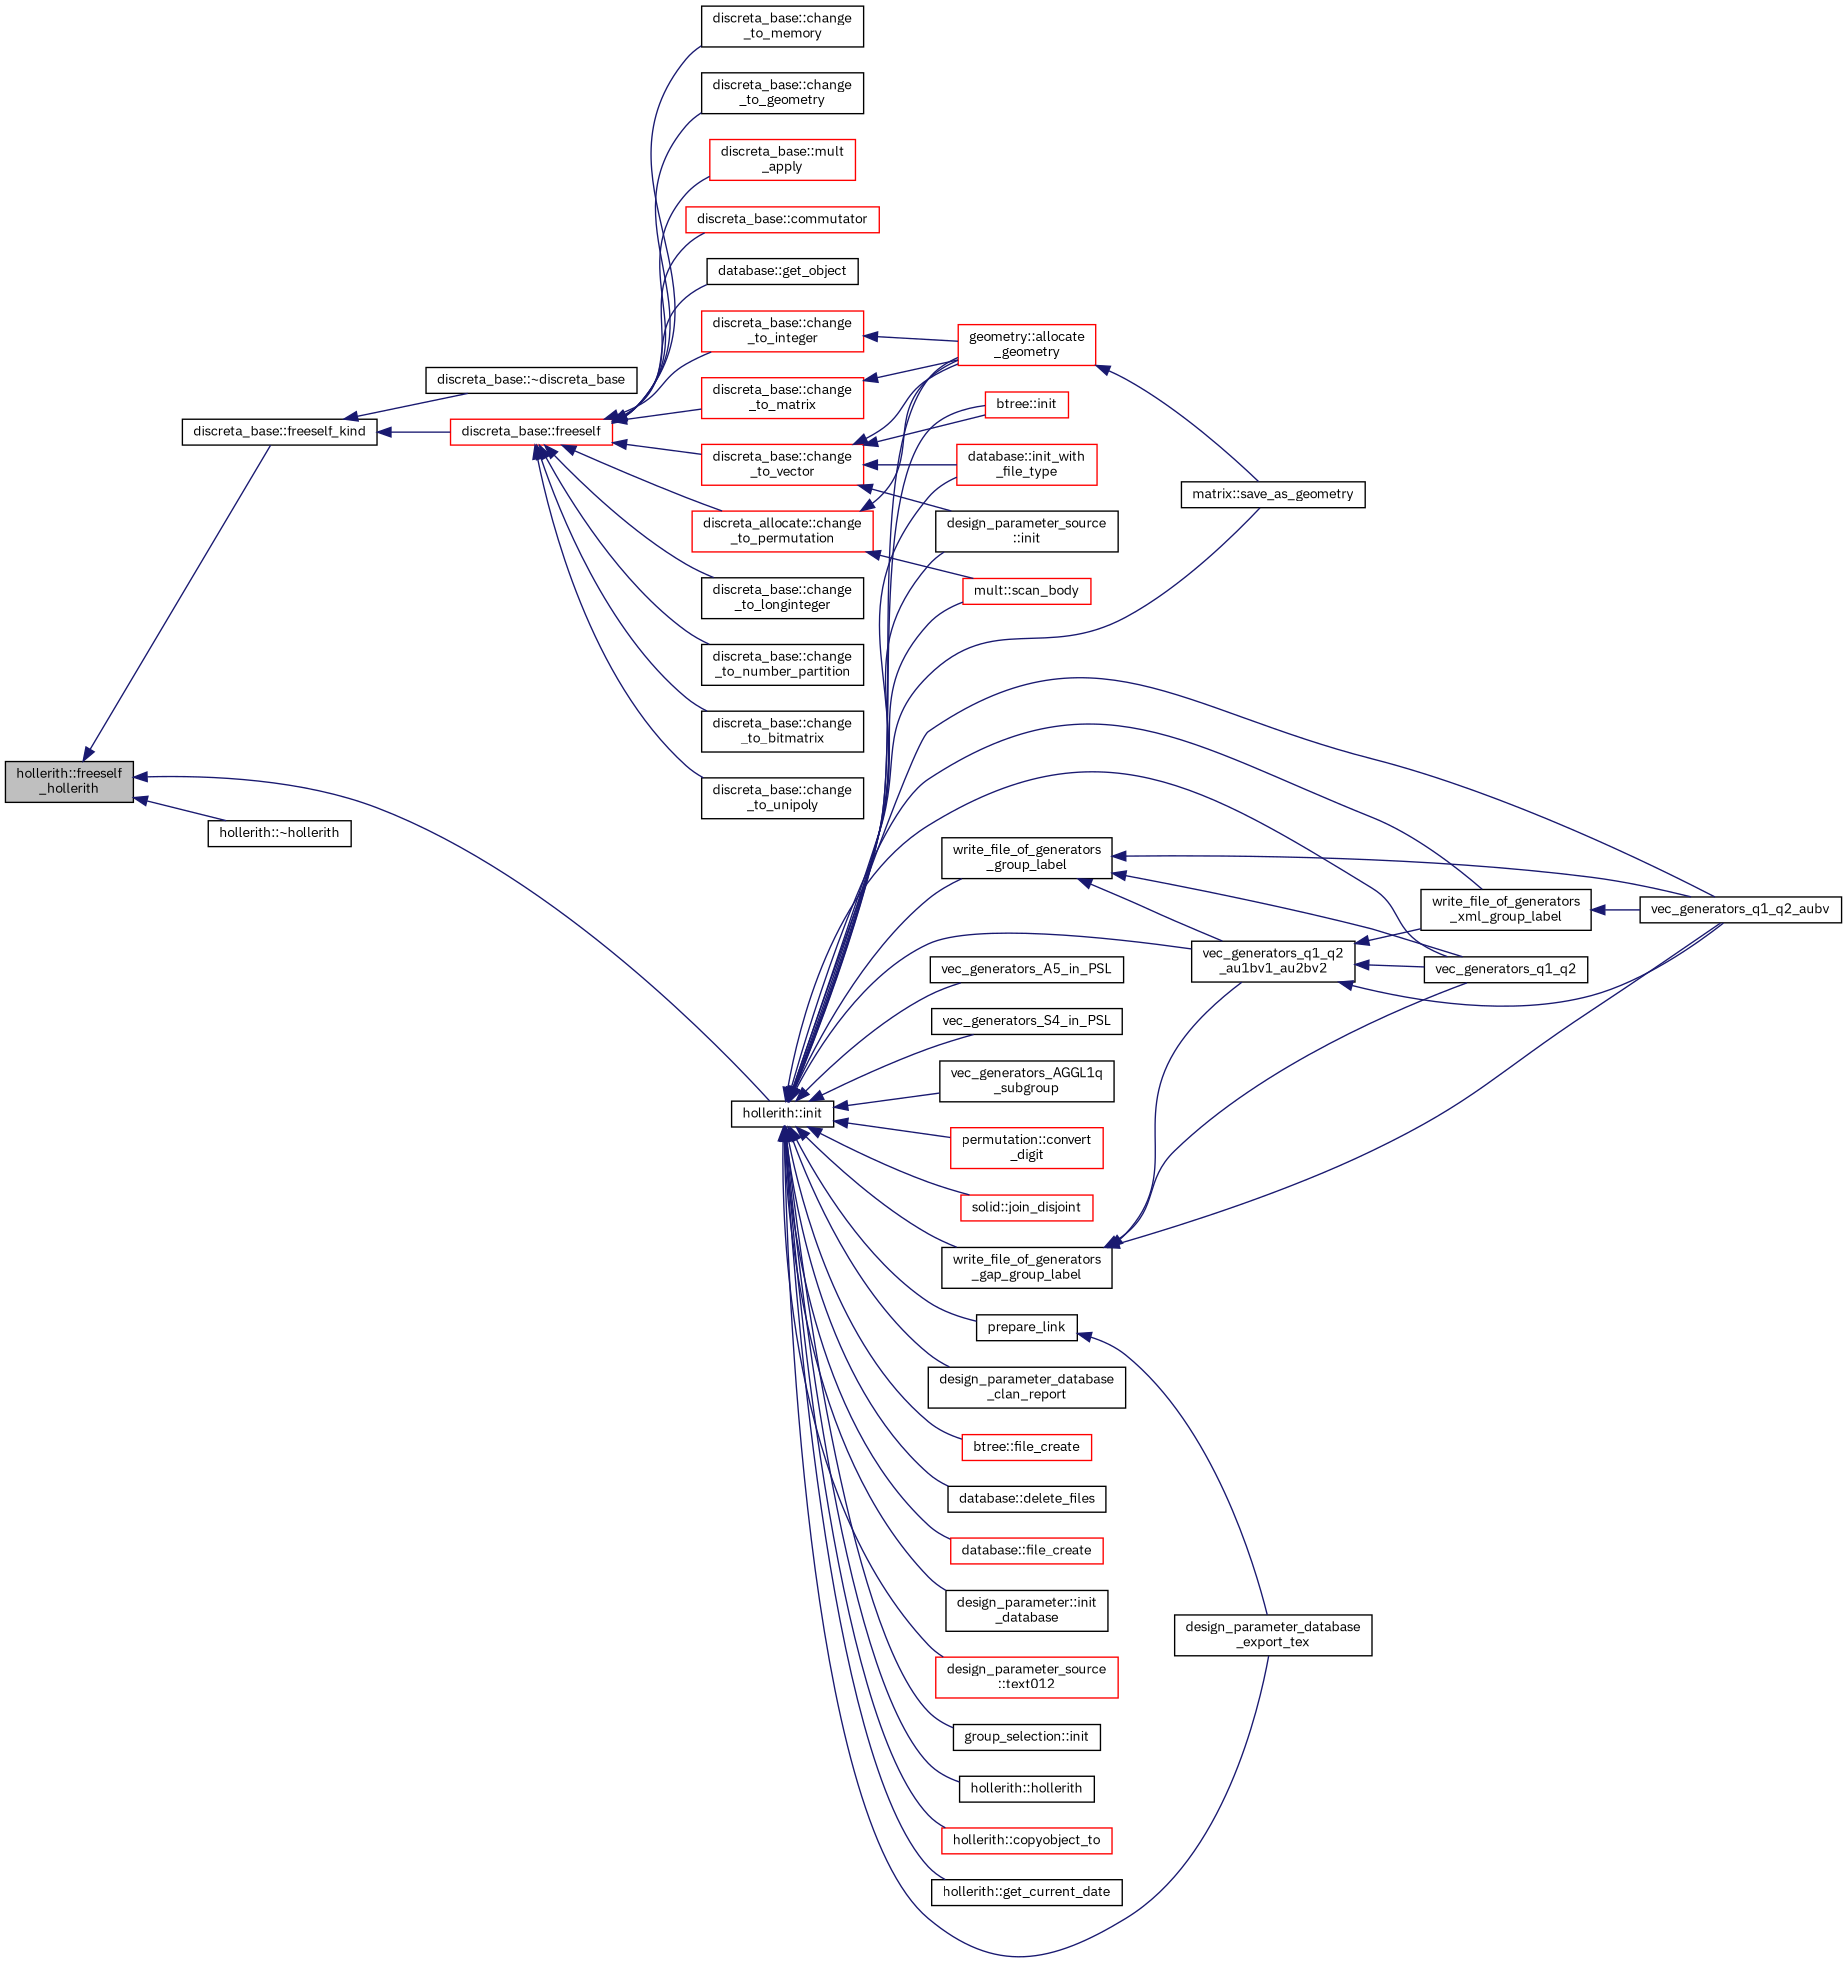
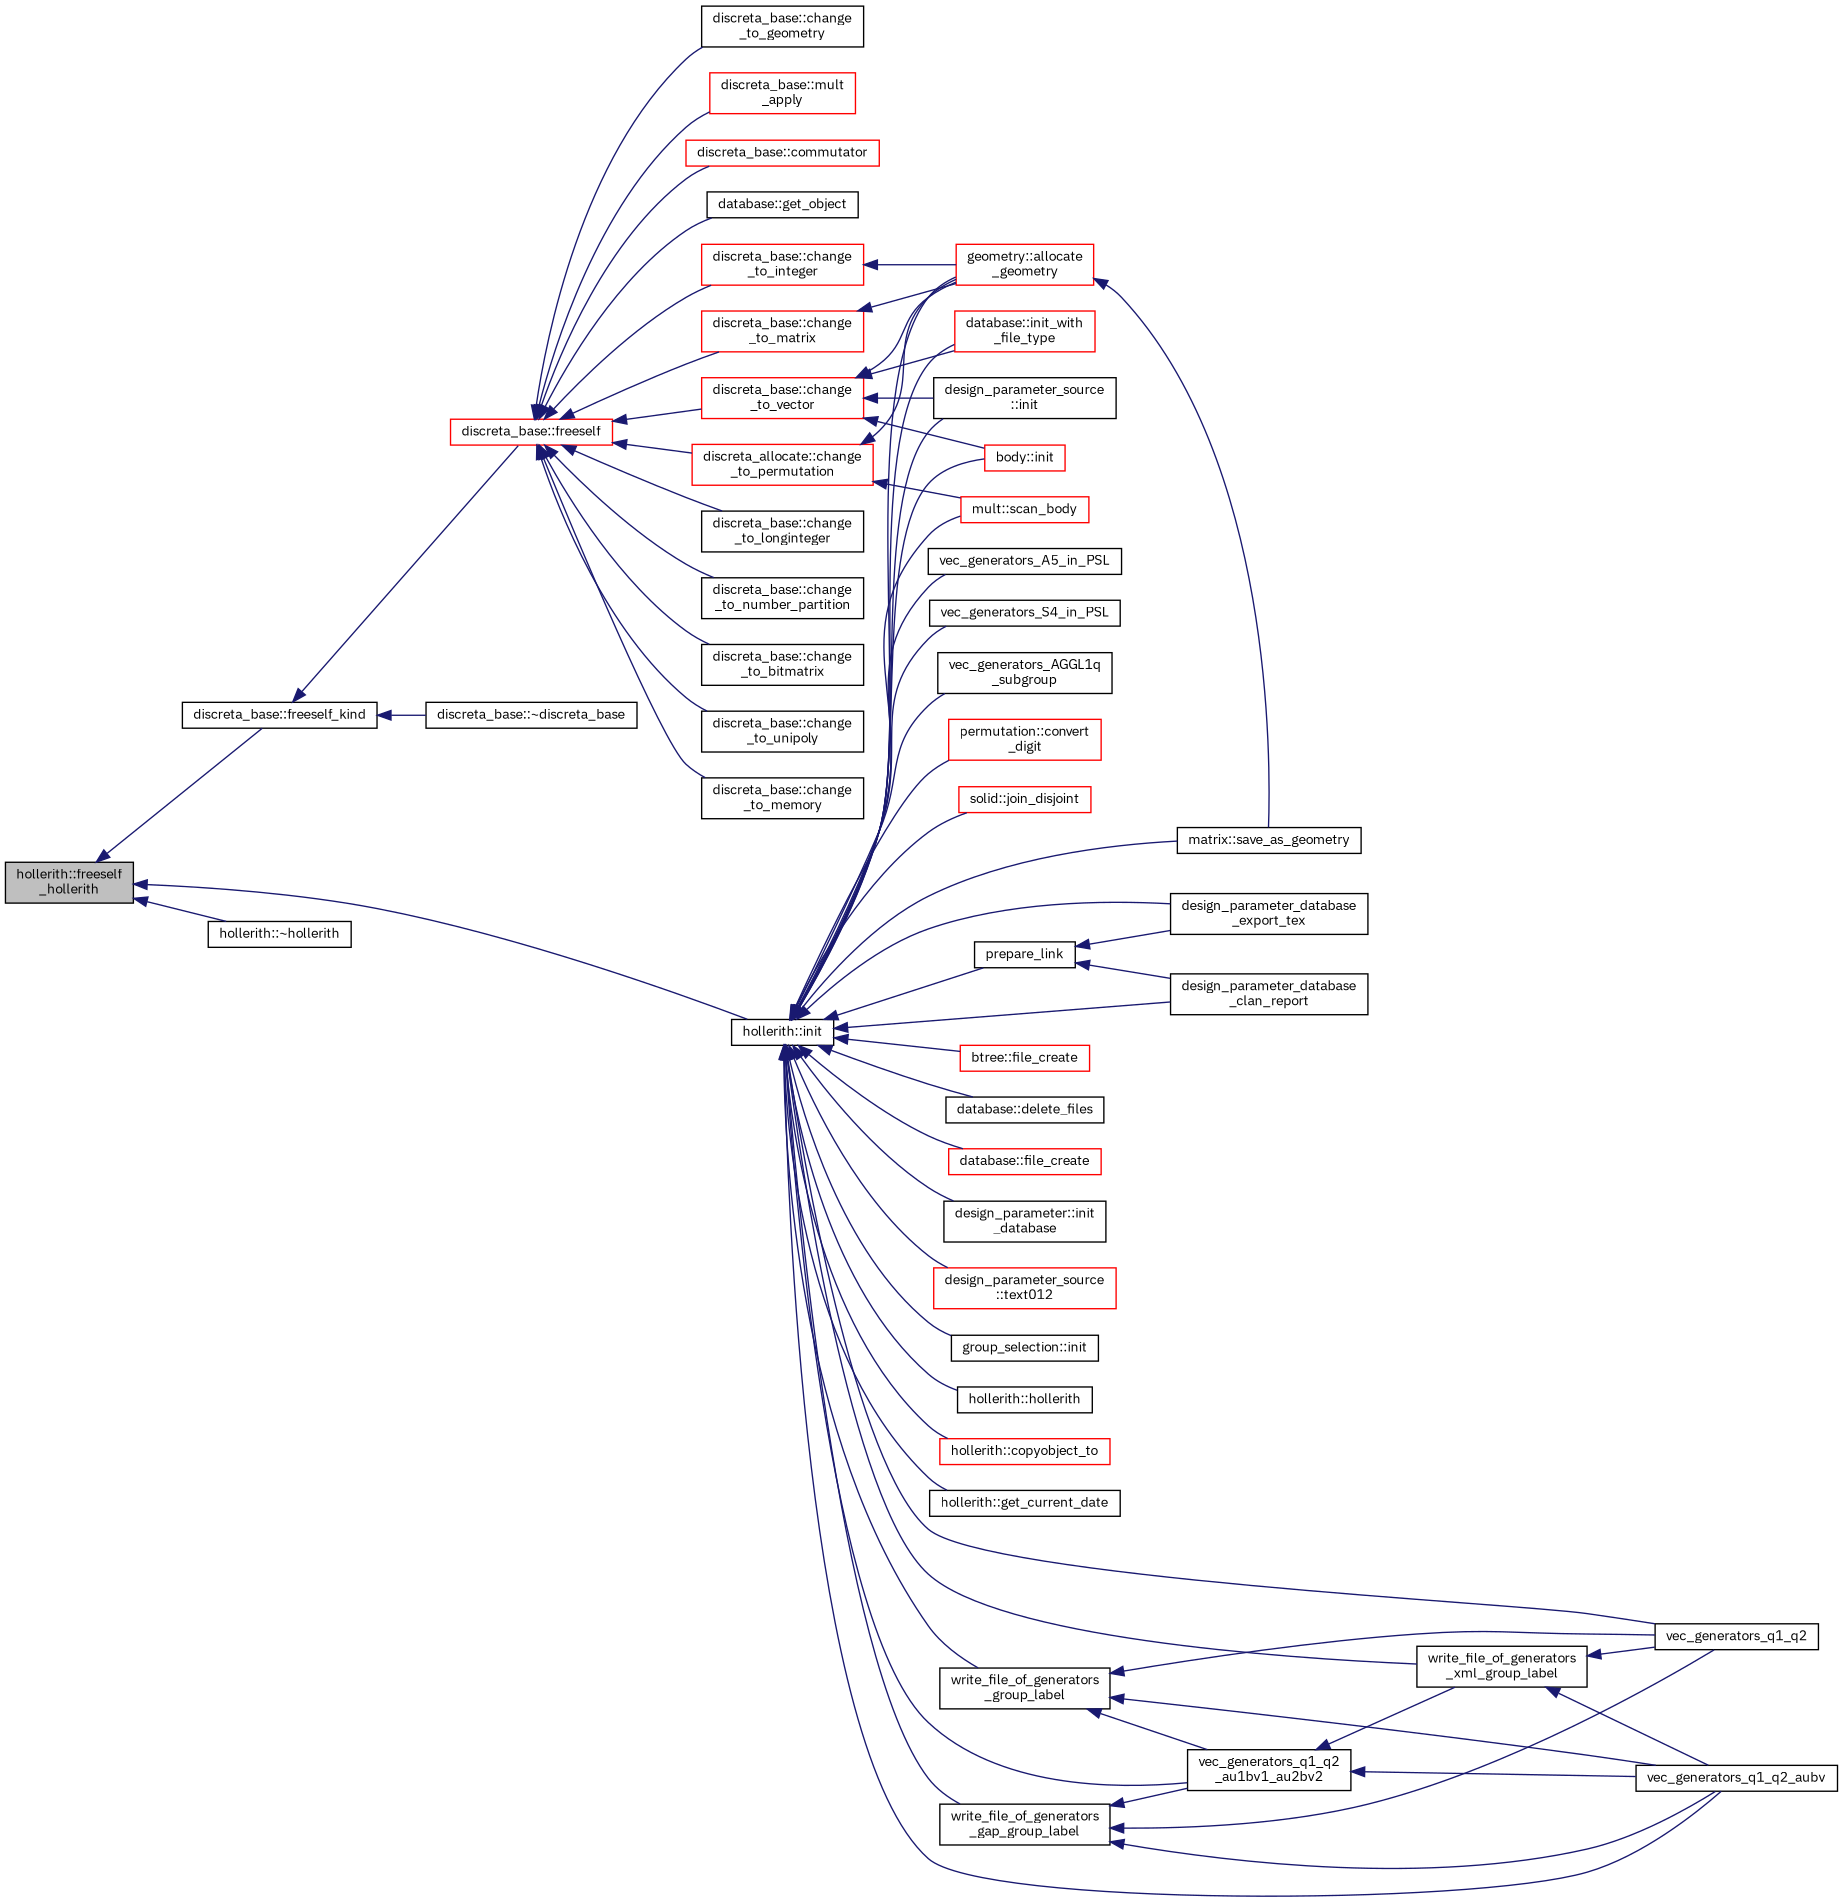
node "btree::init": label "btree::init" -> "body::init"
edge "vec_generators_q1_q2" -> "vec_generators_q1_q2 _au1bv1_au2bv2": now "vec_generators_q1_q2" -> "write_file_of_generators _xml_group_label"
edge "design_parameter_database _clan_report" -> "prepare_link": added
